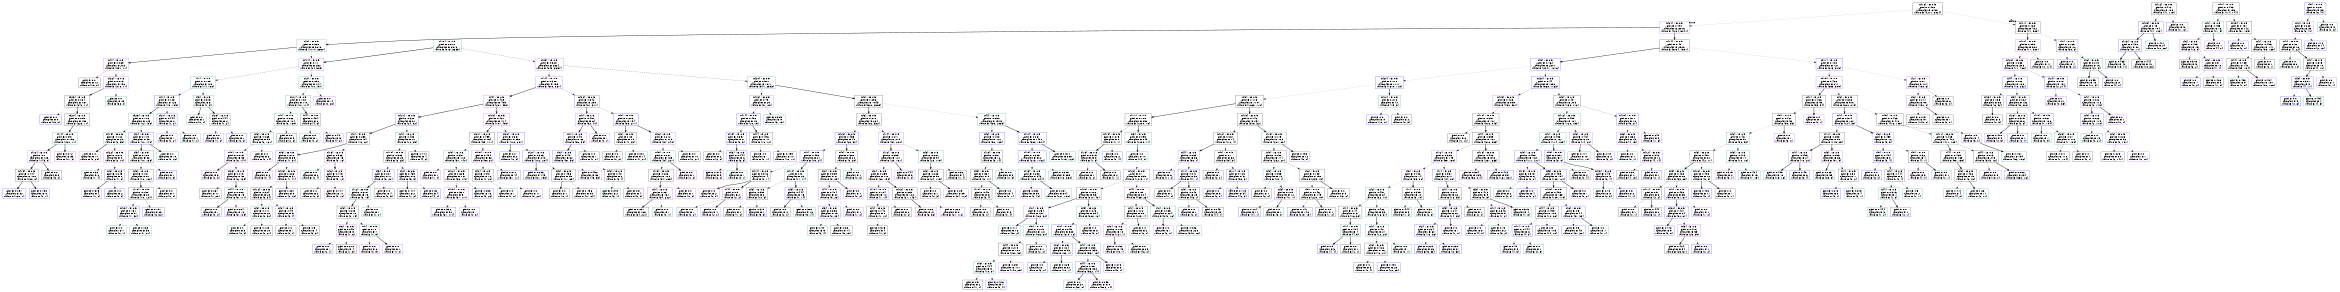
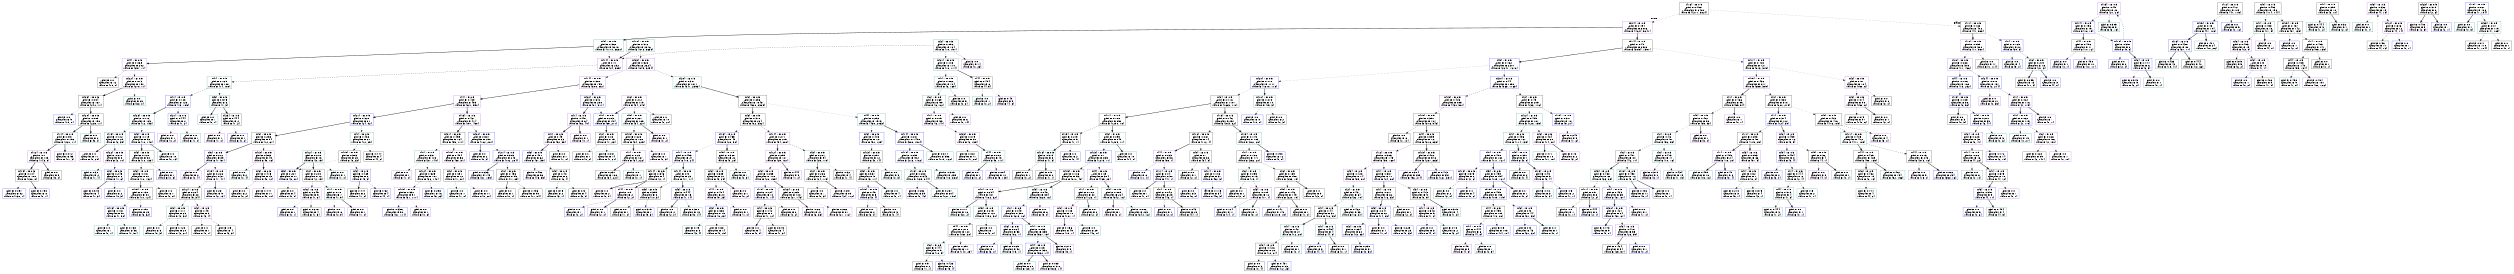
edge "X[14] <= 0.5 gini = 0.11 samples = 252 value = [24, 385]" -> "X[2] <= 0.5 gini = 0.092 samples = 124 value = [10, 197]": reversed
edge "X[20] <= 0.5 gini = 0.301 samples = 1871 value = [541, 2393]" -> "X[13] <= 0.5 gini = 0.49 samples = 28 value = [21, 28]": now "X[15] <= 0.5 gini = 0.397 samples = 8 value = [8, 3]" -> "X[13] <= 0.5 gini = 0.49 samples = 28 value = [21, 28]"
node "X[9] <= 0.5 gini = 0.082 samples = 132 value = [9, 200]": removed
edge "X[19] <= 0.5 gini = 0.185 samples = 36 value = [6, 52]" -> "X[5] <= 0.5 gini = 0.201 samples = 33 value = [6, 47]": added
edge "X[0] <= 0.5 gini = 0.203 samples = 194 value = [35, 271]" -> "X[6] <= 0.5 gini = 0.212 samples = 179 value = [34, 248]": reversed
edge "X[15] <= 0.5 gini = 0.311 samples = 18 value = [5, 21]" -> "X[6] <= 0.5 gini = 0.332 samples = 13 value = [4, 15]": now "gini = 0.36 samples = 11 value = [4, 13]" -> "X[6] <= 0.5 gini = 0.332 samples = 13 value = [4, 15]"
node "gini = 0.0 samples = 2 value = [5, 0]": added
edge "gini = 0.0 samples = 4 value = [5, 0]" -> "gini = 0.467 samples = 154 value = [92, 156]": now "X[4] <= 0.5 gini = 0.465 samples = 169 value = [98, 169]" -> "gini = 0.467 samples = 154 value = [92, 156]"
edge "gini = 0.0 samples = 10 value = [14, 0]" -> "X[13] <= 0.5 gini = 0.1 samples = 835 value = [1275, 71]": now "X[3] <= 0.5 gini = 0.099 samples = 845 value = [1289, 71]" -> "X[13] <= 0.5 gini = 0.1 samples = 835 value = [1275, 71]"
edge "X[13] <= 0.5 gini = 0.402 samples = 576 value = [257, 665]" -> "gini = 0.384 samples = 239 value = [96, 274]": style dotted -> bold
node "gini = 0.0 samples = 3 value = [0, 8]": removed
node "gini = 0.271 samples = 44 value = [57, 11]": removed
node "gini = 0.063 samples = 59 value = [89, 3]": removed
edge "X[3] <= 0.5 gini = 0.423 samples = 74 value = [35, 80]" -> "X[7] <= 0.5 gini = 0.355 samples = 10 value = [3, 10]": removed
edge "X[15] <= 0.5 gini = 0.104 samples = 100 value = [138, 8]" -> "gini = 0.097 samples = 92 value = [130, 7]": style bold -> dotted
edge "X[3] <= 0.5 gini = 0.227 samples = 17 value = [3, 20]" -> "X[12] <= 0.5 gini = 0.278 samples = 13 value = [3, 15]": reversed
node "X[15] <= 0.5 gini = 0.49 samples = 5 value = [3, 4]": color black -> blue
node "X[15] <= 0.5 gini = 0.499 samples = 153 value = [109, 119]": color black -> blue
node "gini = 0.26 samples = 11 value = [2, 11]": removed
edge "gini = 0.422 samples = 33 value = [16, 37]" -> "X[1] <= 0.5 gini = 0.42 samples = 27 value = [12, 28]": now "X[7] <= 0.5 gini = 0.44 samples = 31 value = [16, 33]" -> "X[1] <= 0.5 gini = 0.42 samples = 27 value = [12, 28]"
node "gini = 0.0 samples = 4 value = [0, 9]": added
edge "X[1] <= 0.5 gini = 0.494 samples = 4 value = [4, 5]" -> "gini = 0.5 samples = 3 value = [4, 4]": style bold -> dashed
edge "X[2] <= 0.5 gini = 0.234 samples = 60 value = [13, 83]" -> "gini = 0.229 samples = 23 value = [5, 33]": now "X[3] <= 0.5 gini = 0.247 samples = 61 value = [14, 83]" -> "gini = 0.229 samples = 23 value = [5, 33]"
